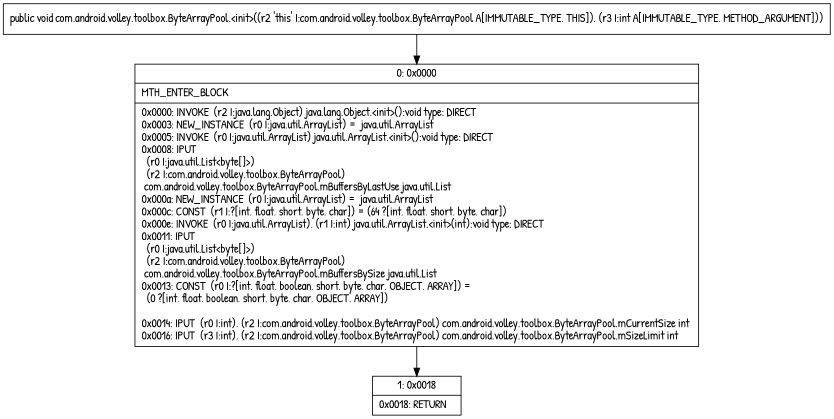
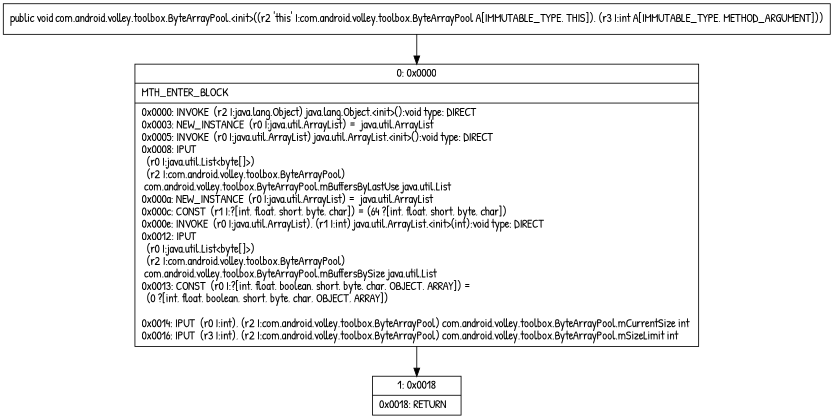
node "0: 0x0000": text "0x0011: IPUT" -> "0x0012: IPUT"
